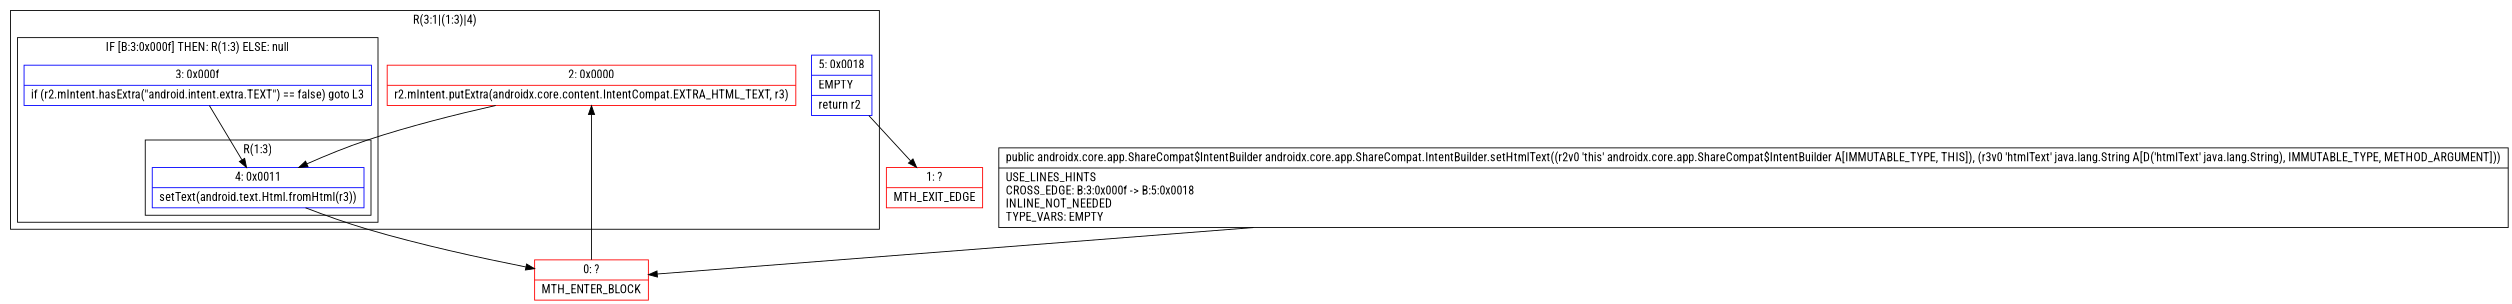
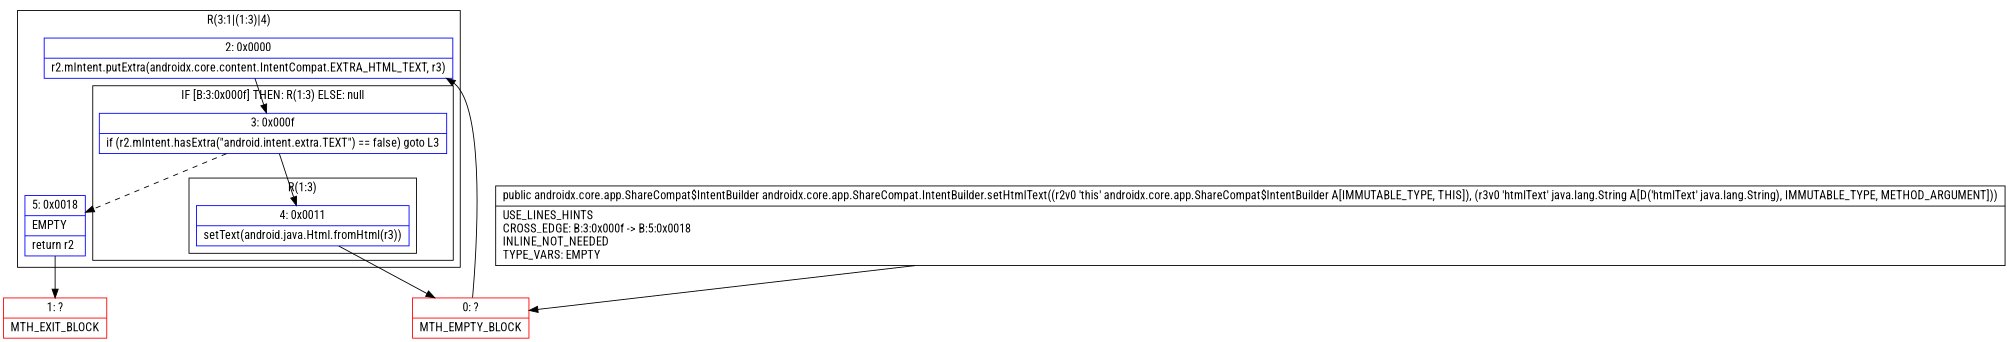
node "2: 0x0000": color red -> blue
edge "2: 0x0000" -> "4: 0x0011": now "2: 0x0000" -> "3: 0x000f"
edge "3: 0x000f" -> "5: 0x0018": added
node "4: 0x0011": text "setText(android.text.Html.fromHtml(r3))" -> "setText(android.java.Html.fromHtml(r3))"
node "1: ?": text "MTH_EXIT_EDGE" -> "MTH_EXIT_BLOCK"
node "0: ?": text "MTH_ENTER_BLOCK" -> "MTH_EMPTY_BLOCK"
